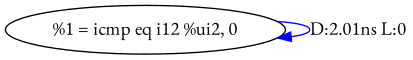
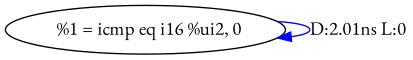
node "%1 = icmp eq i12 %ui2, 0": label "%1 = icmp eq i12 %ui2, 0" -> "%1 = icmp eq i16 %ui2, 0"
